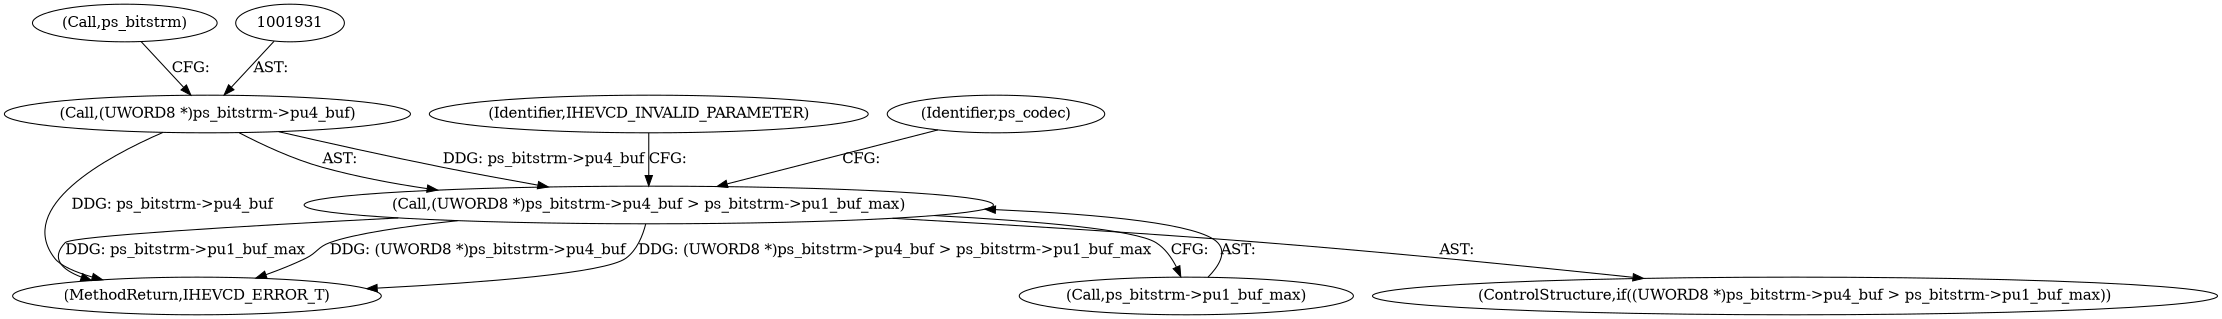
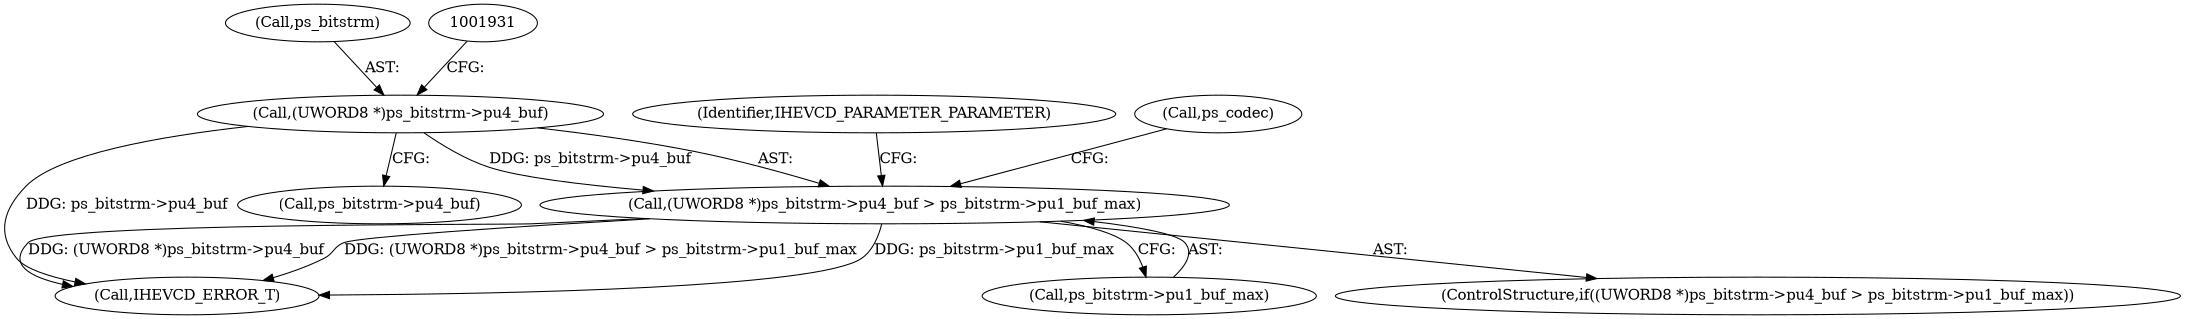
edge "(Call,ps_bitstrm)" -> "(Call,(UWORD8 *)ps_bitstrm->pu4_buf)": label "CFG: " -> "AST: "
edge "1001931" -> "(Call,(UWORD8 *)ps_bitstrm->pu4_buf)": label "AST: " -> "CFG: "
node "(Identifier,IHEVCD_INVALID_PARAMETER)": label "(Identifier,IHEVCD_INVALID_PARAMETER)" -> "(Identifier,IHEVCD_PARAMETER_PARAMETER)"
node "(Identifier,ps_codec)": label "(Identifier,ps_codec)" -> "(Call,ps_codec)"
node "(Call,ps_bitstrm->pu4_buf)": added
node "(MethodReturn,IHEVCD_ERROR_T)": label "(MethodReturn,IHEVCD_ERROR_T)" -> "(Call,IHEVCD_ERROR_T)"
